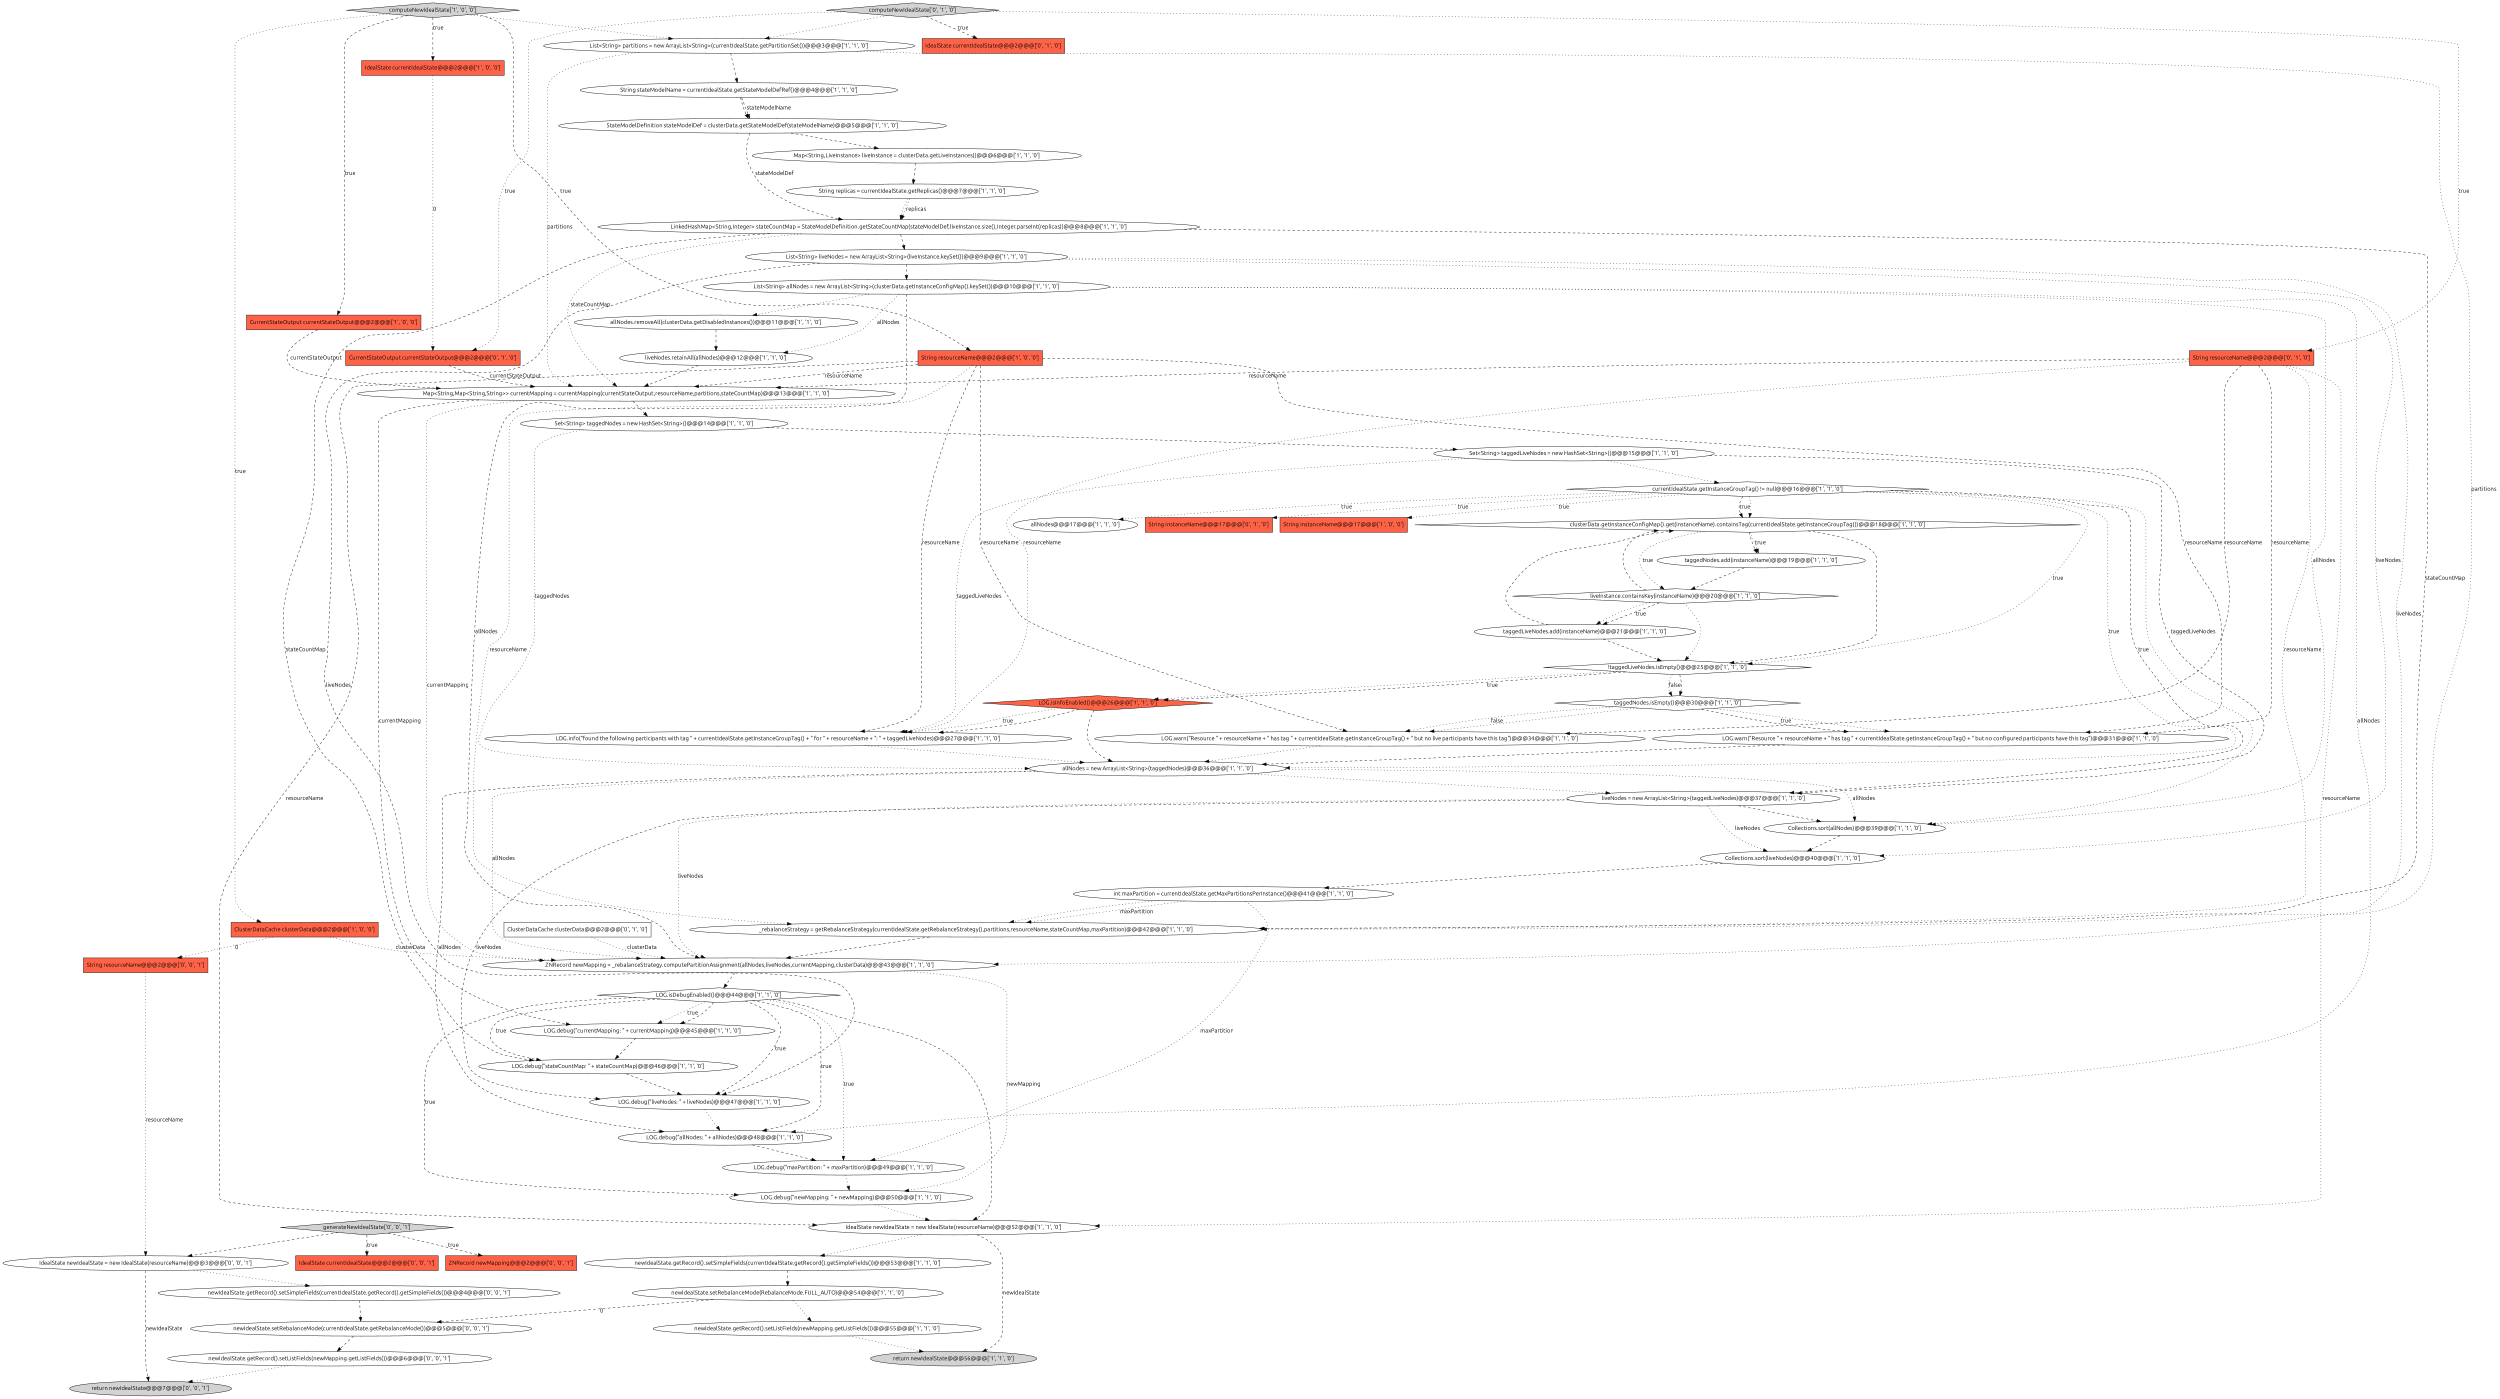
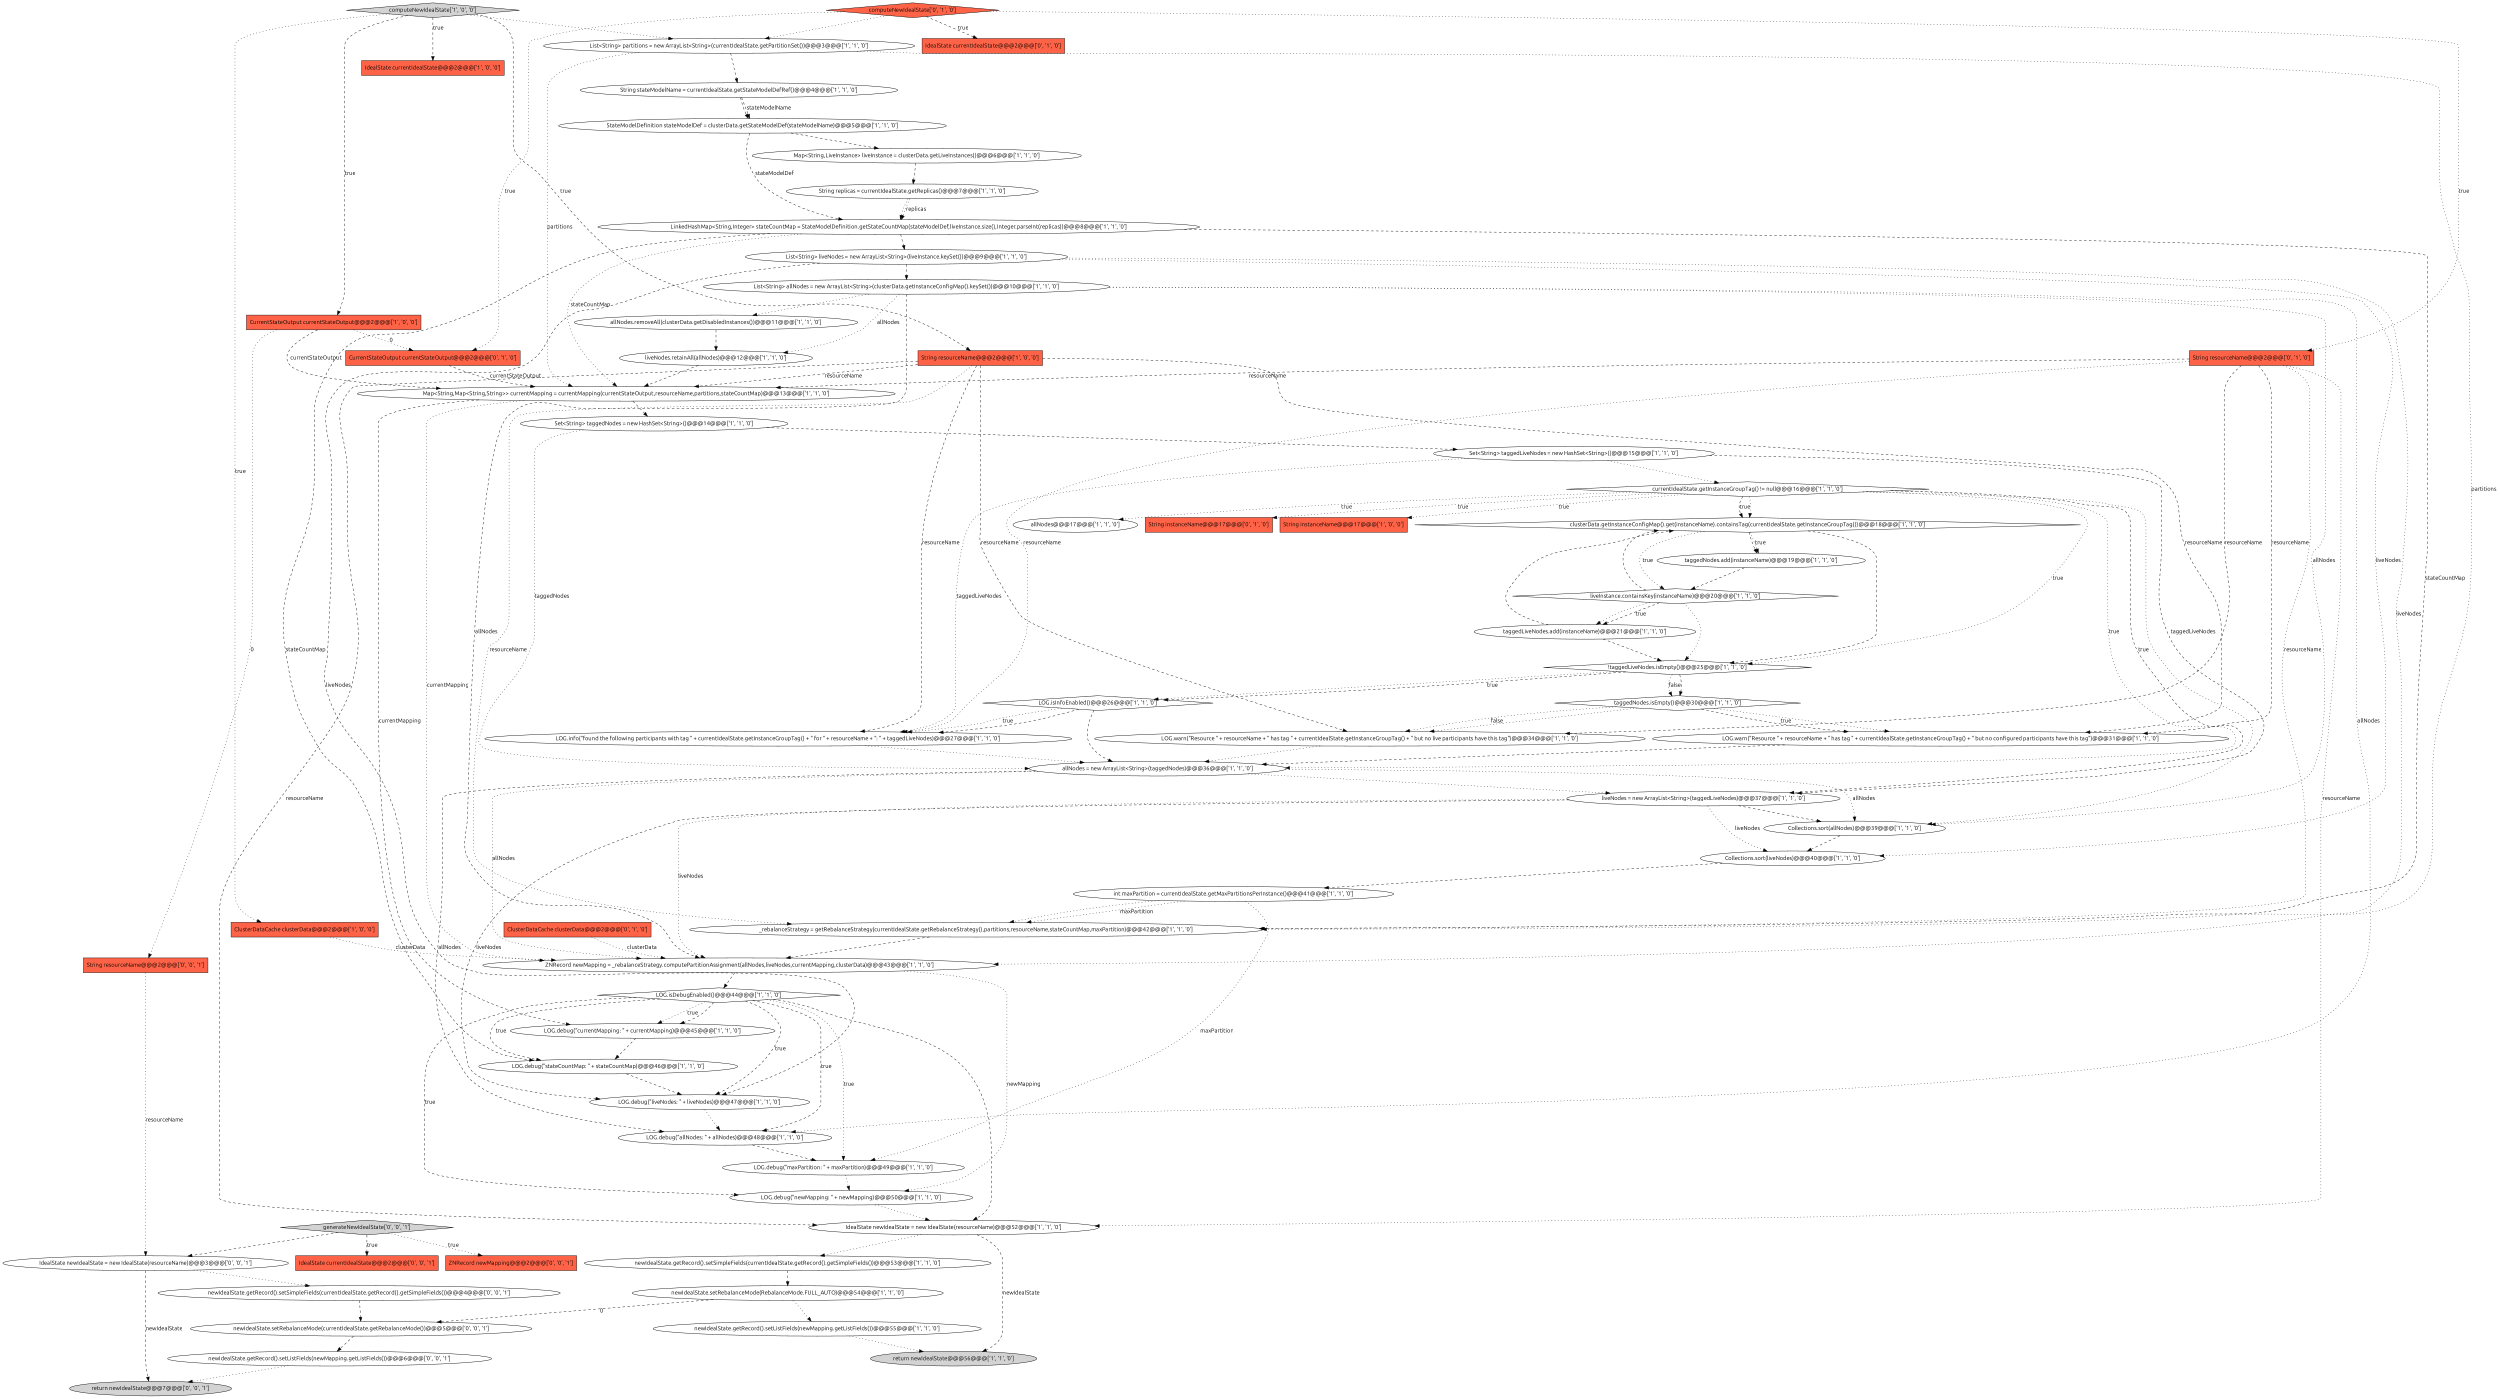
node "computeNewIdealState['0', '1', '0']": fillcolor lightgray -> tomato
edge "IdealState currentIdealState@@@2@@@['1', '0', '0']" -> "CurrentStateOutput currentStateOutput@@@2@@@['0', '1', '0']": now "CurrentStateOutput currentStateOutput@@@2@@@['1', '0', '0']" -> "CurrentStateOutput currentStateOutput@@@2@@@['0', '1', '0']"
node "LOG.isInfoEnabled()@@@26@@@['1', '1', '0']": fillcolor tomato -> white
node "ClusterDataCache clusterData@@@2@@@['0', '1', '0']": fillcolor white -> tomato
edge "ClusterDataCache clusterData@@@2@@@['1', '0', '0']" -> "String resourceName@@@2@@@['0', '0', '1']": now "CurrentStateOutput currentStateOutput@@@2@@@['1', '0', '0']" -> "String resourceName@@@2@@@['0', '0', '1']"
edge "generateNewIdealState['0', '0', '1']" -> "ZNRecord newMapping@@@2@@@['0', '0', '1']": style dashed -> dotted
